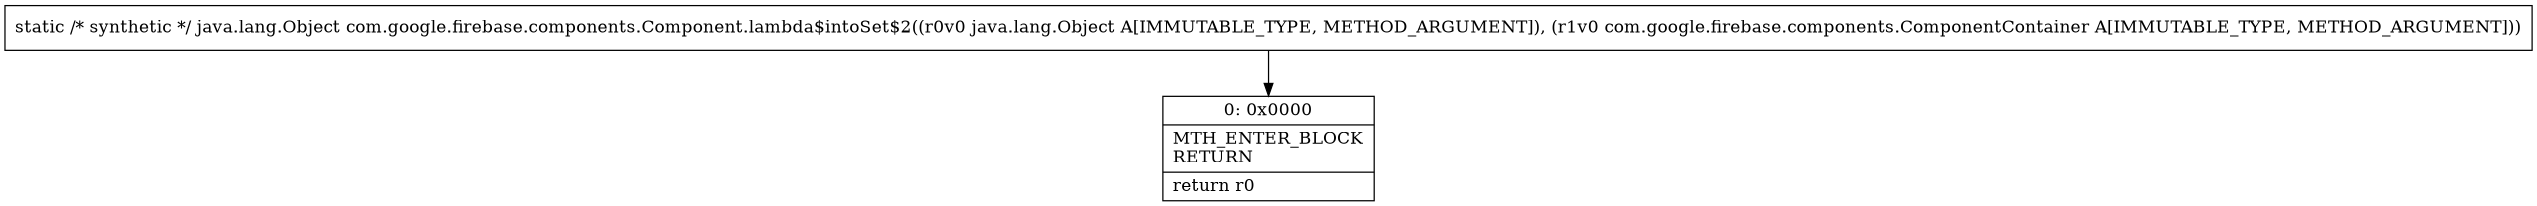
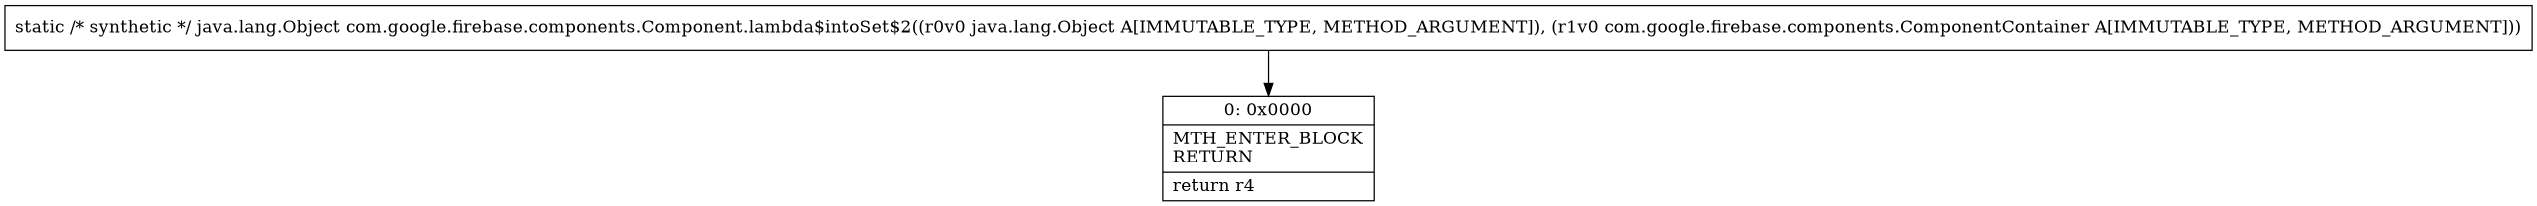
node "0: 0x0000": text "return r0" -> "return r4"
